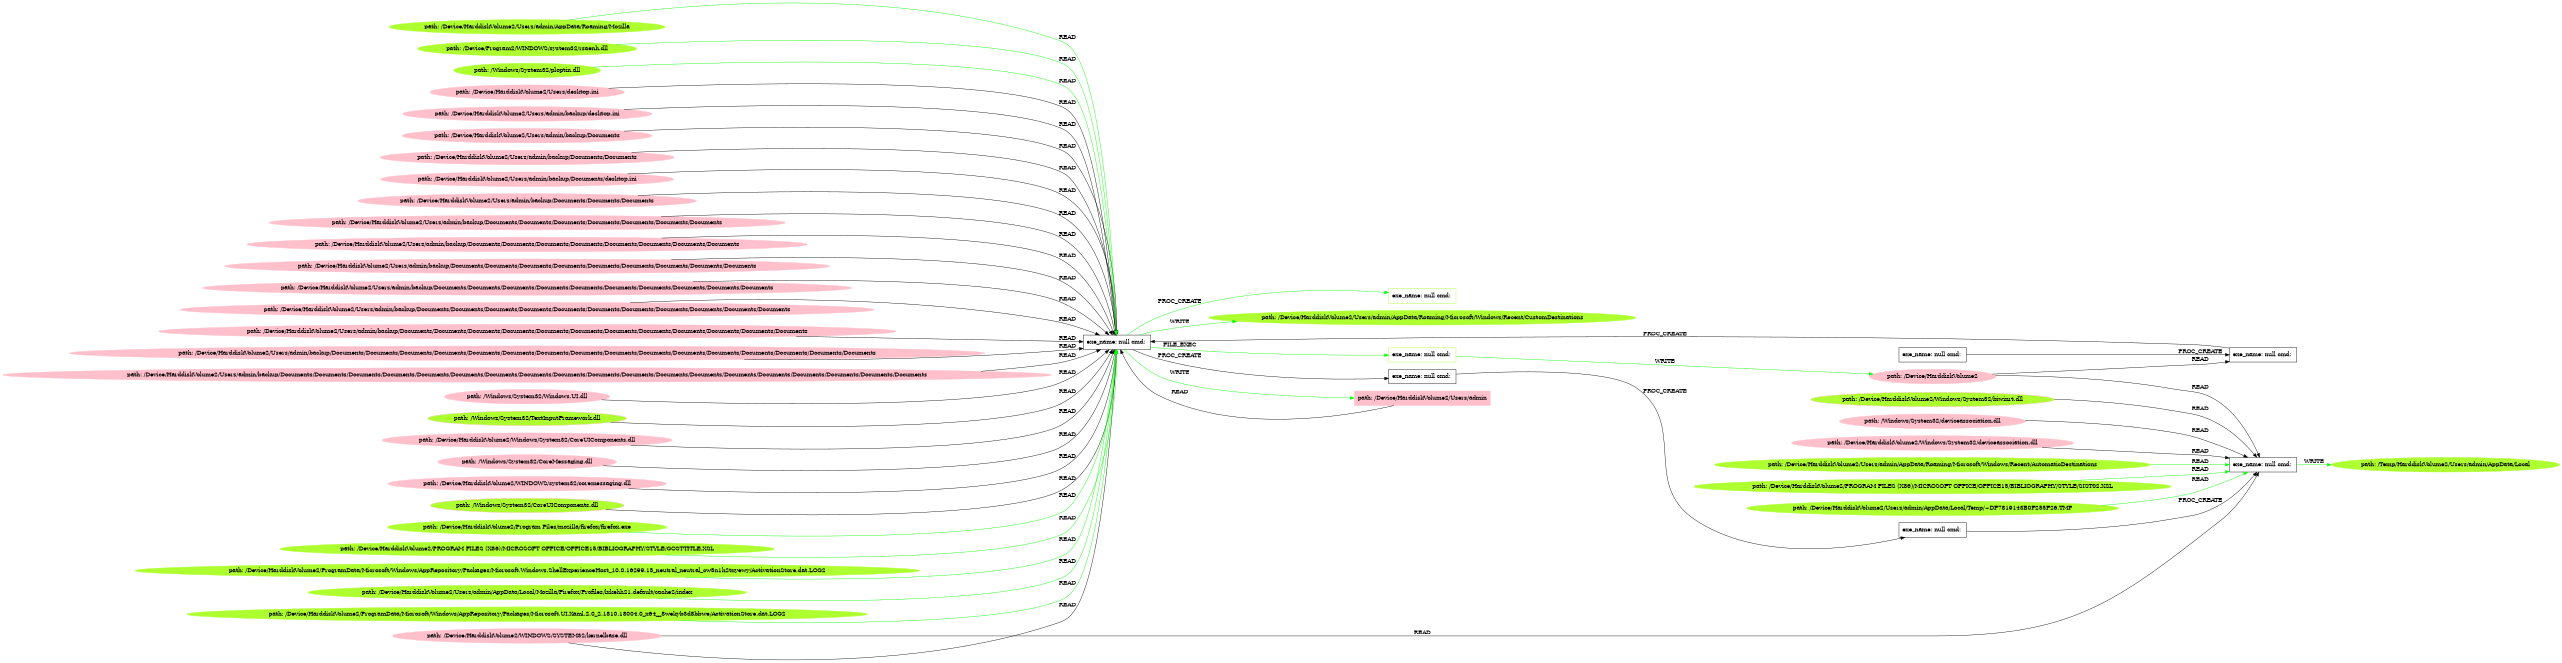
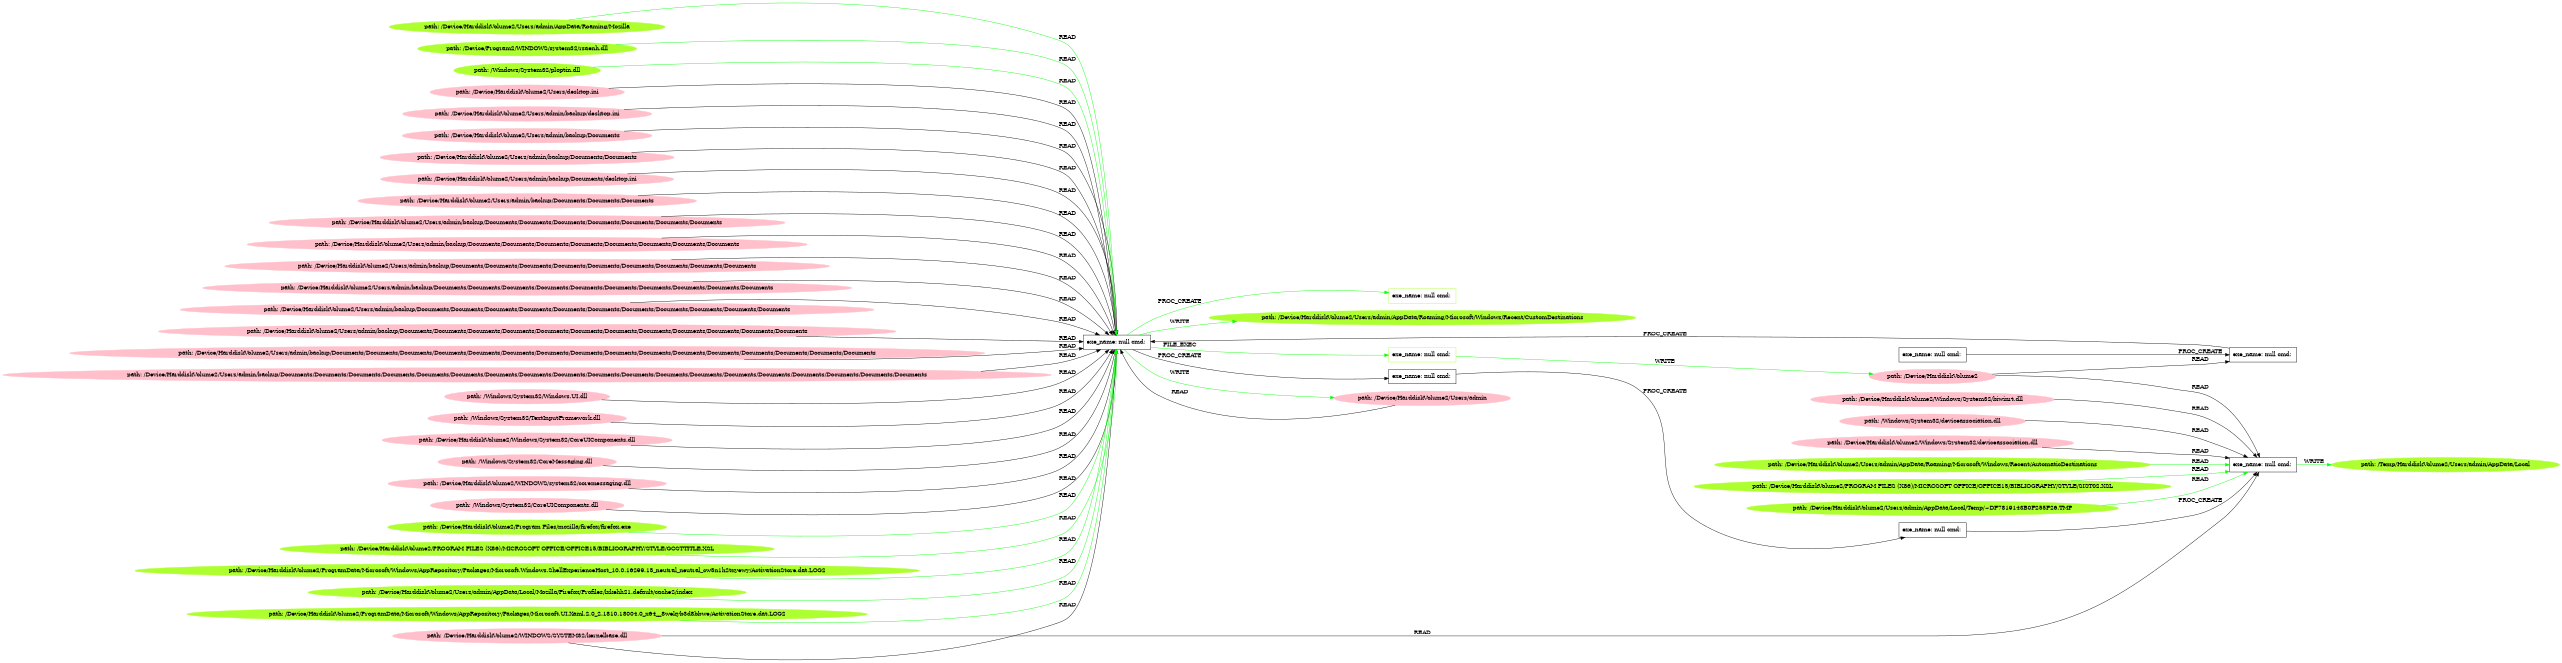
node "path: /Device/HarddiskVolume2/Users/admin": shape box -> ellipse
node "path: /Device/HarddiskVolume2/Windows/System32/biwinrt.dll": fillcolor greenyellow -> pink
node "path: /Windows/System32/TextInputFramework.dll": fillcolor greenyellow -> pink
node "path: /Windows/System32/CoreUIComponents.dll": fillcolor greenyellow -> pink
